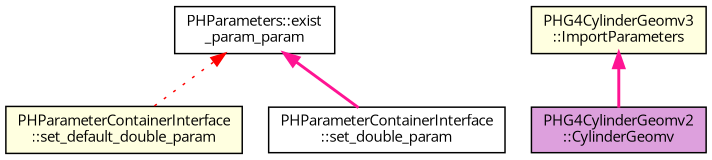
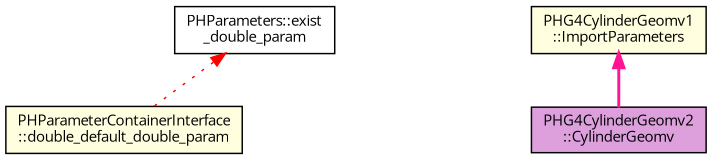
node "PHParameters::exist _param_param": label "PHParameters::exist _param_param" -> "PHParameters::exist _double_param"
node "PHG4CylinderGeomv3 ::ImportParameters": label "PHG4CylinderGeomv3 ::ImportParameters" -> "PHG4CylinderGeomv1 ::ImportParameters"
node "PHParameterContainerInterface ::set_default_double_param": label "PHParameterContainerInterface ::set_default_double_param" -> "PHParameterContainerInterface ::double_default_double_param"
node "PHParameterContainerInterface ::set_double_param": removed
